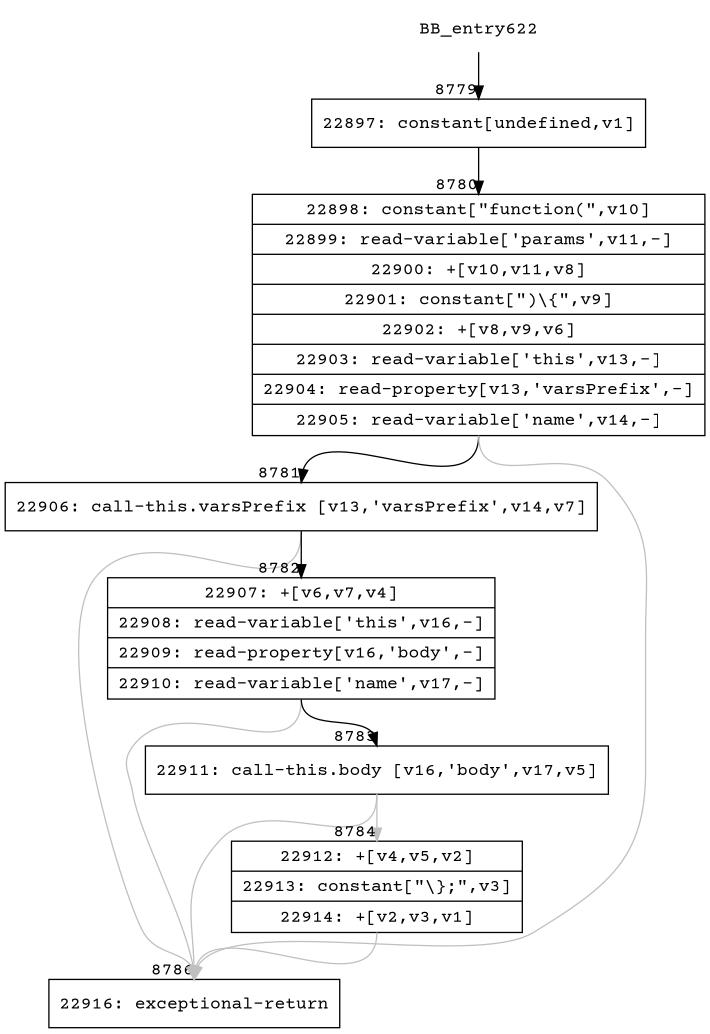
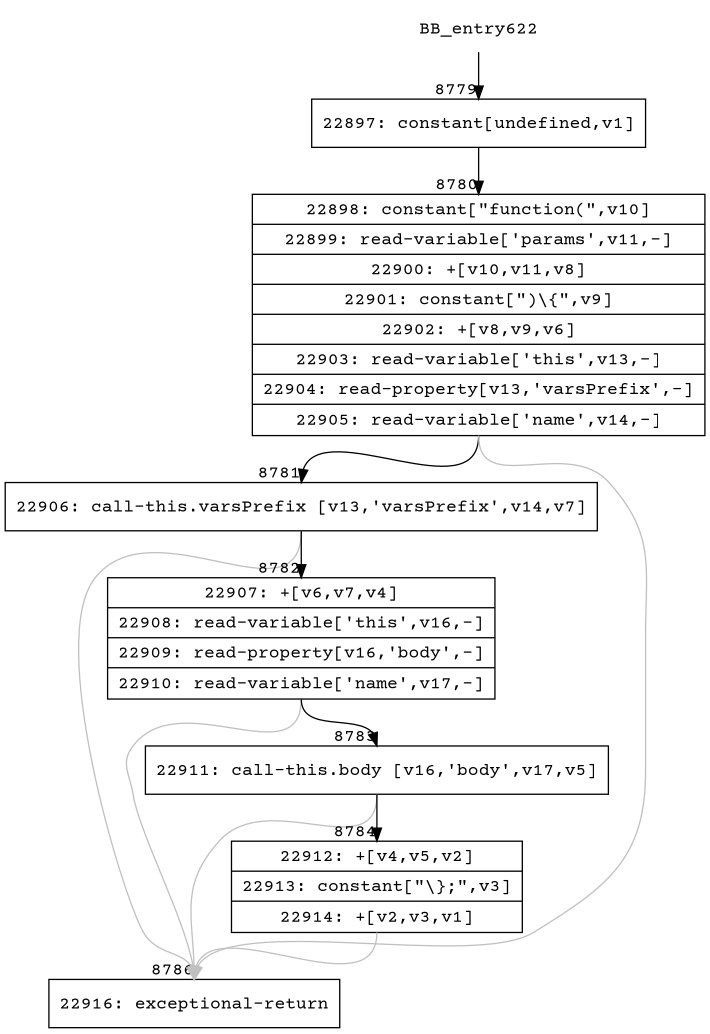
edge "22911: call-this.body [v16,'body',v17,v5]" -> "22912: +[v4,v5,v2]": color gray -> black
